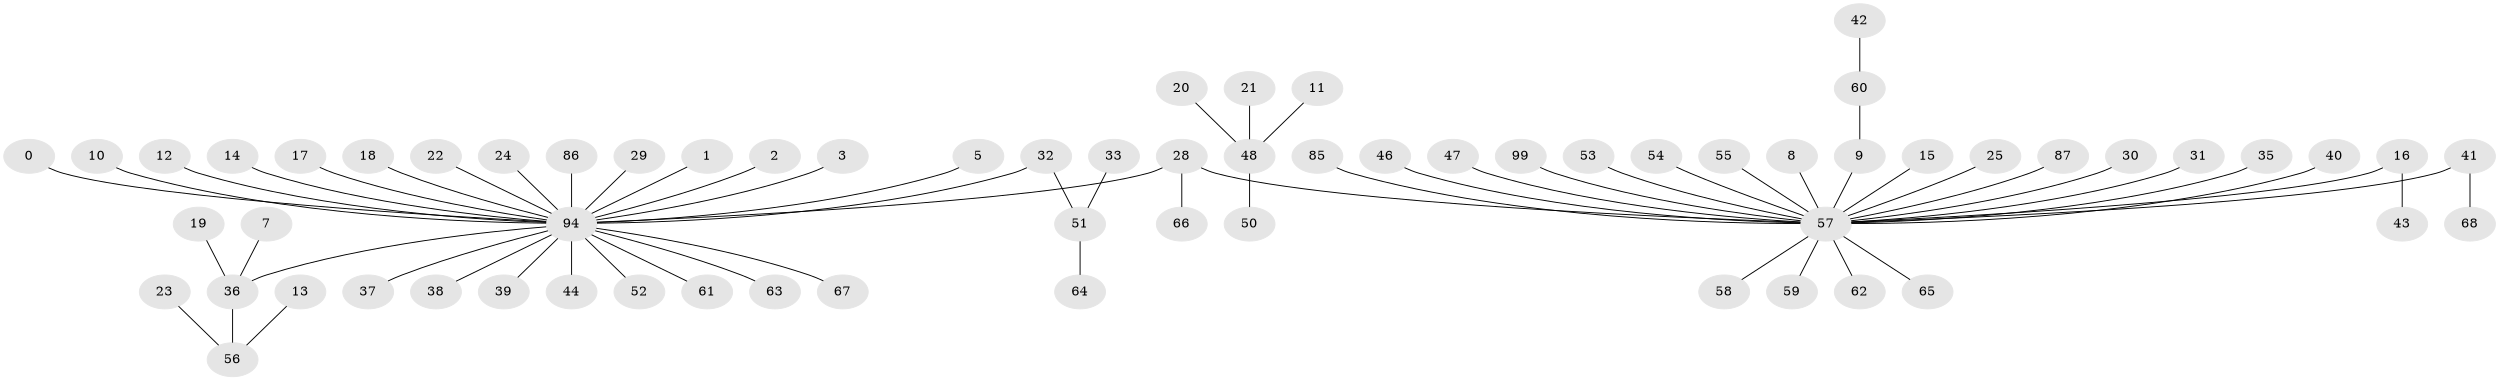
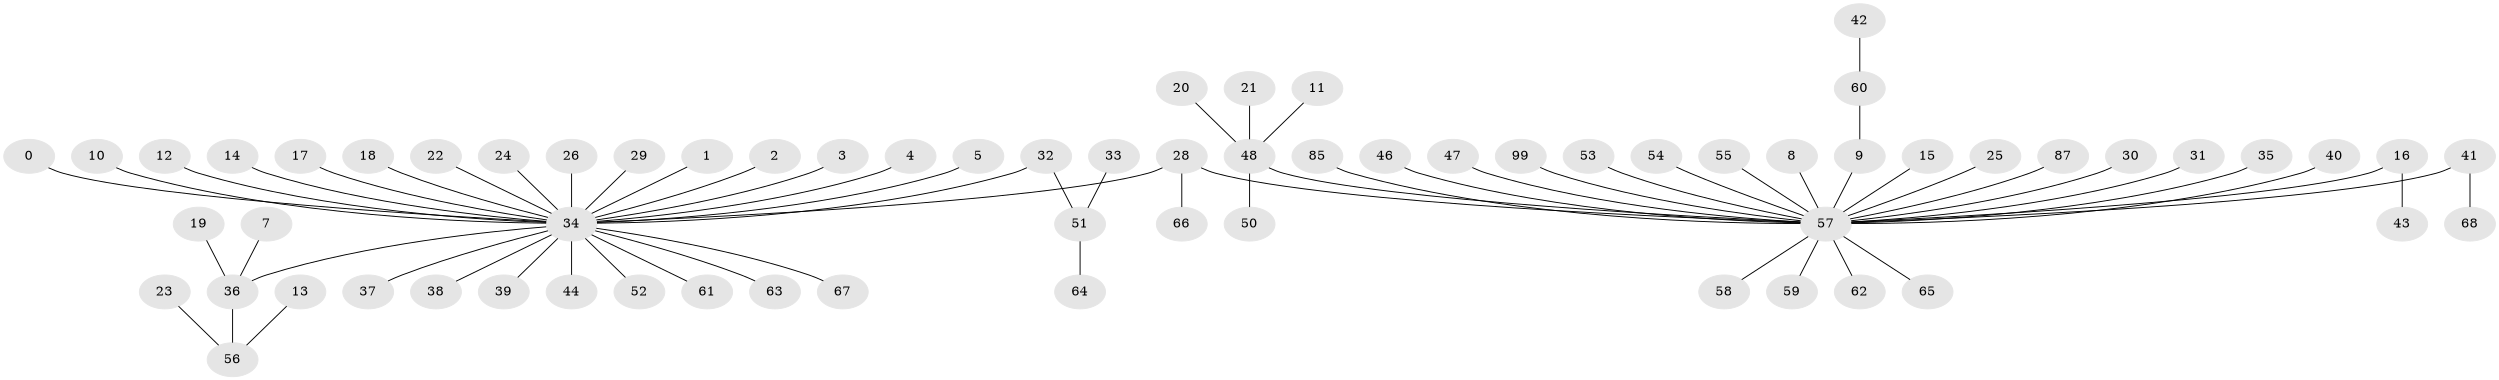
node "86": label "86" -> "26"
node "4": added
edge "48" -- "57": added
node "94": label "94" -> "34"
